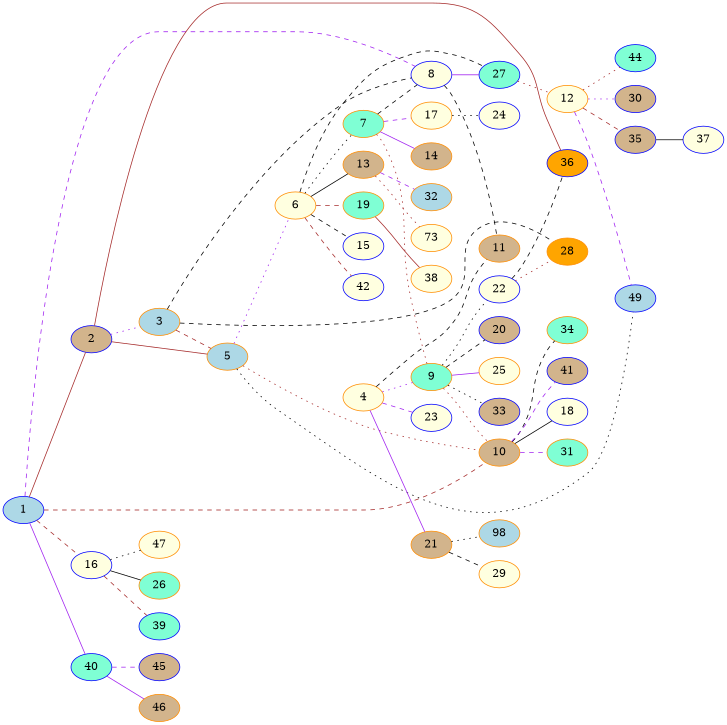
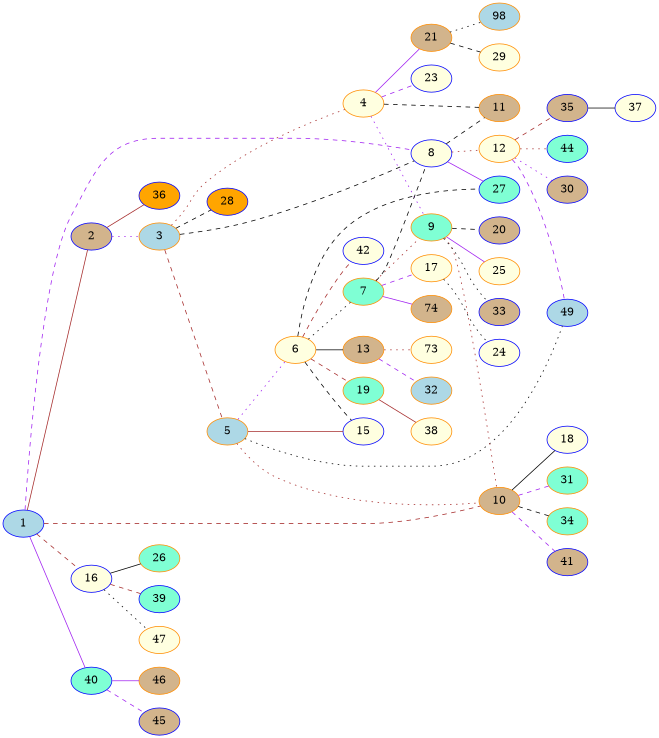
edge "27" -- "12": now "8" -- "12"
edge "4" -- "3": added
node "14": label "14" -> "74"
node "28": color darkorange -> blue
node "22": removed
edge "2" -- "5": now "15" -- "5"
